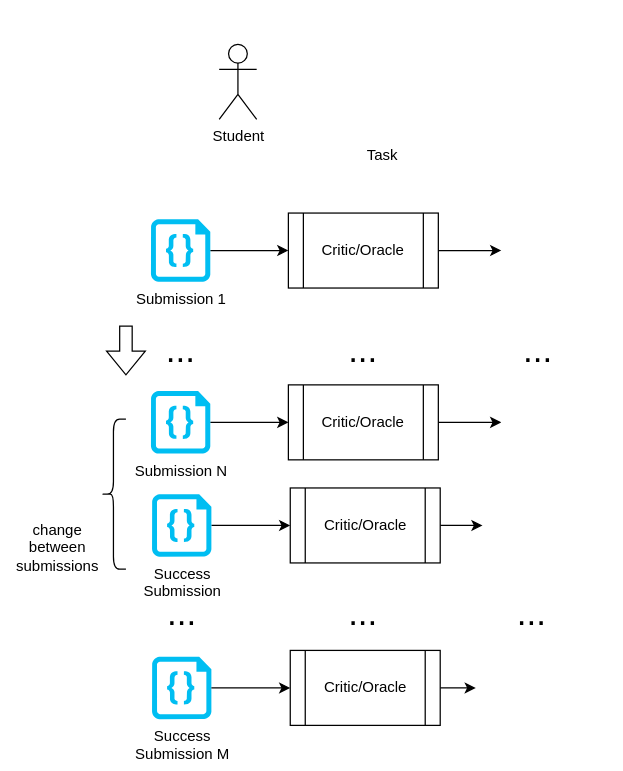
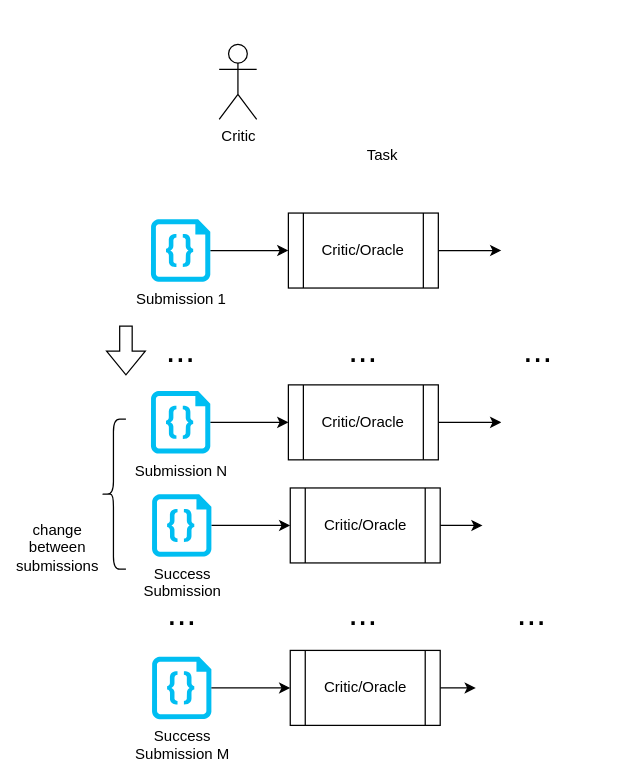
node "Student": label "Student" -> "Critic"
